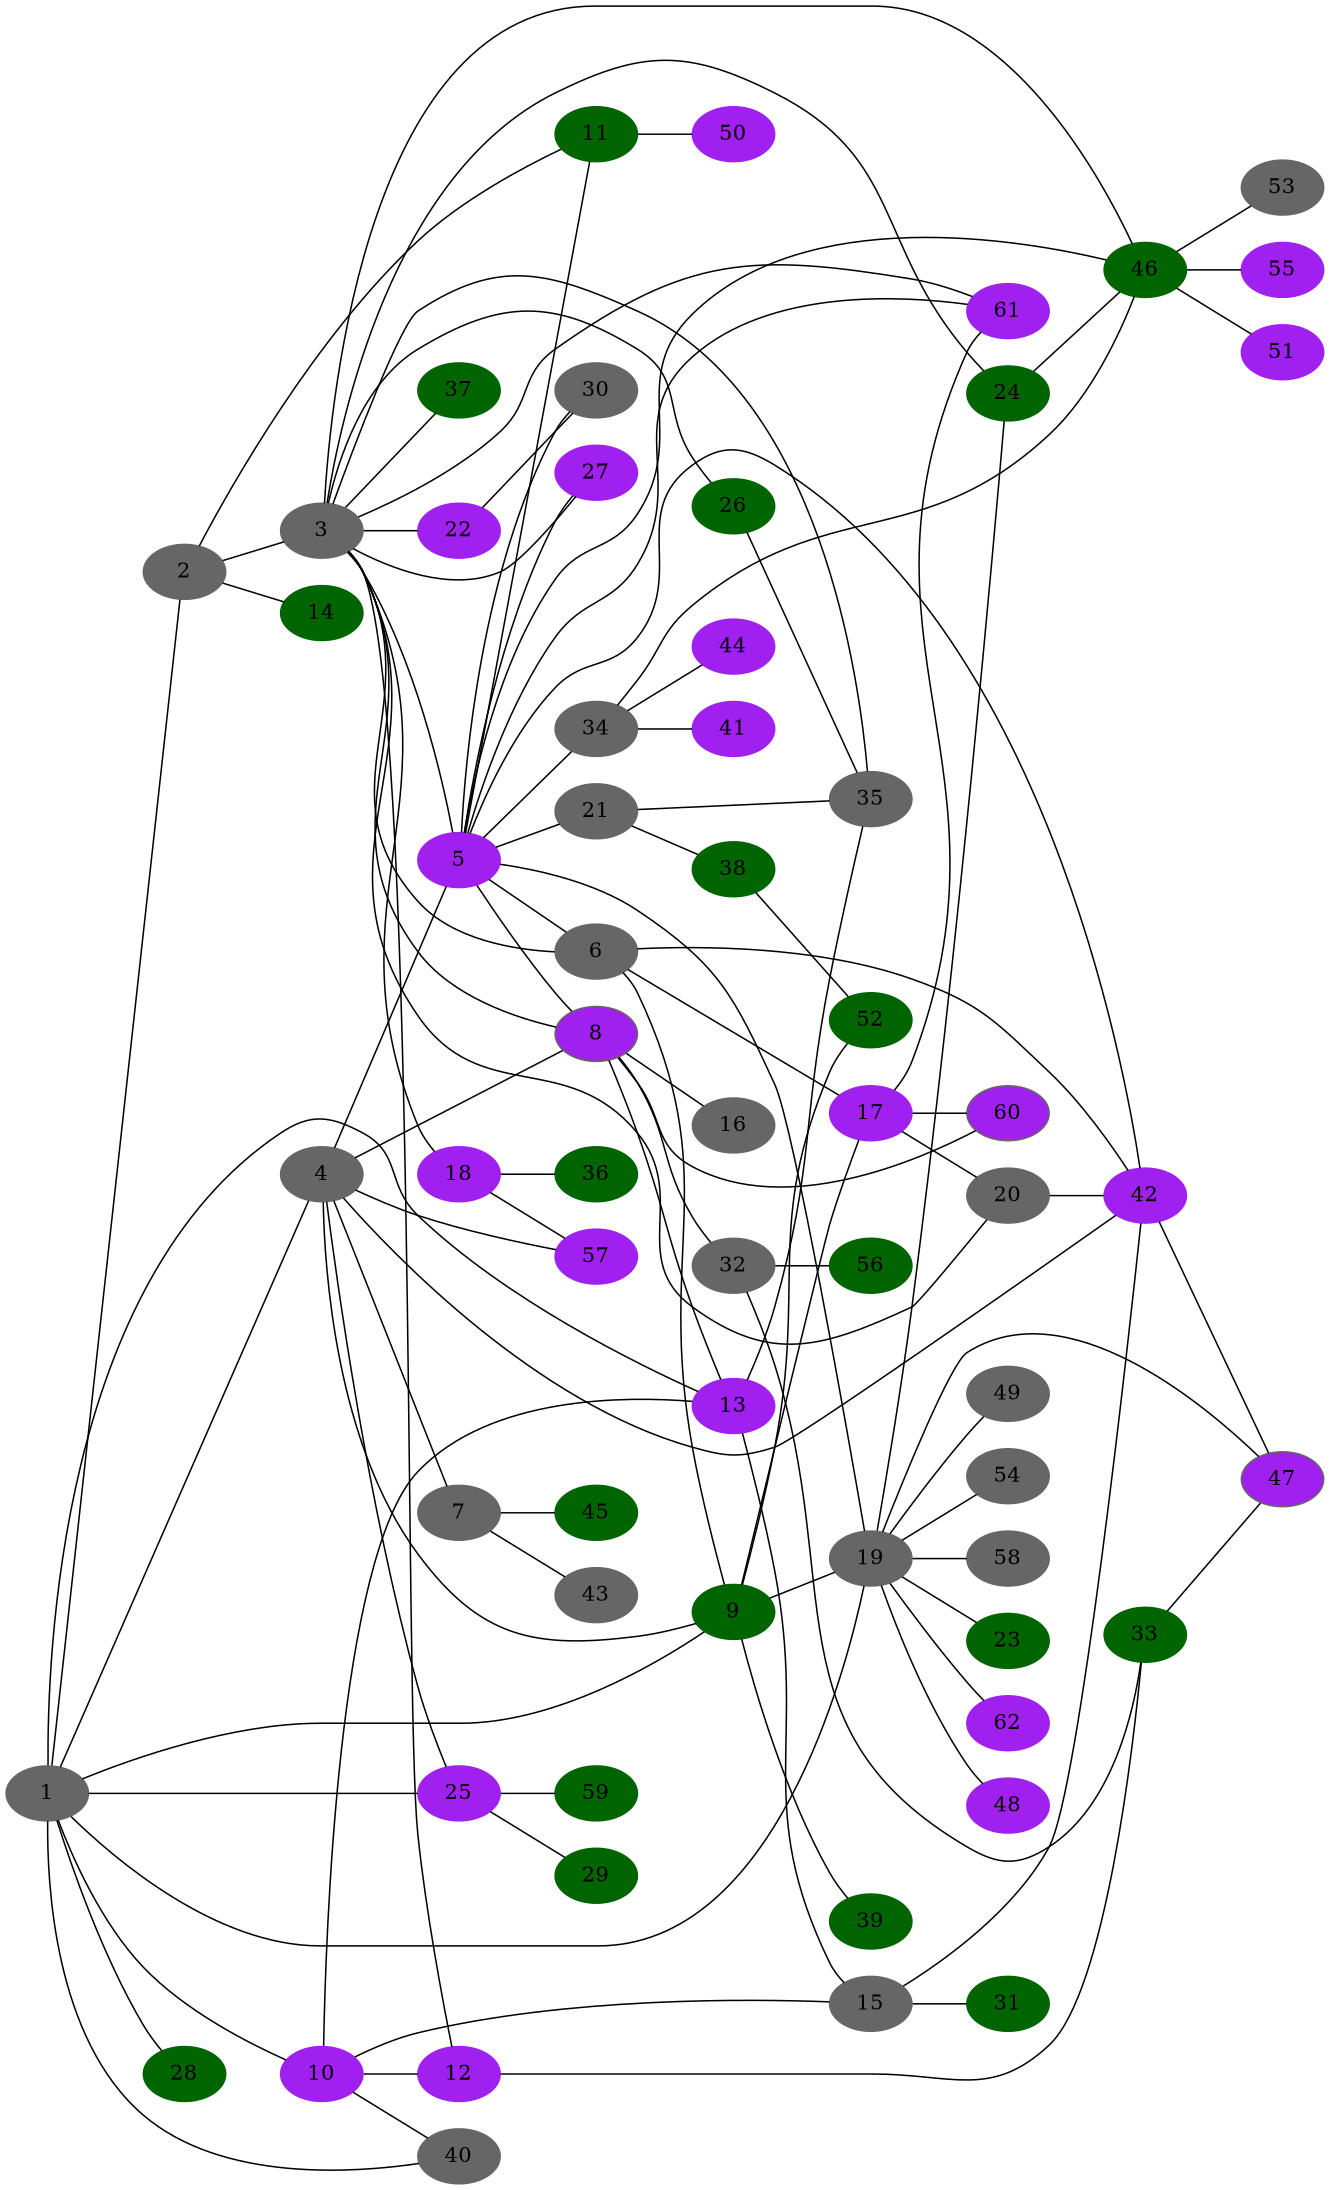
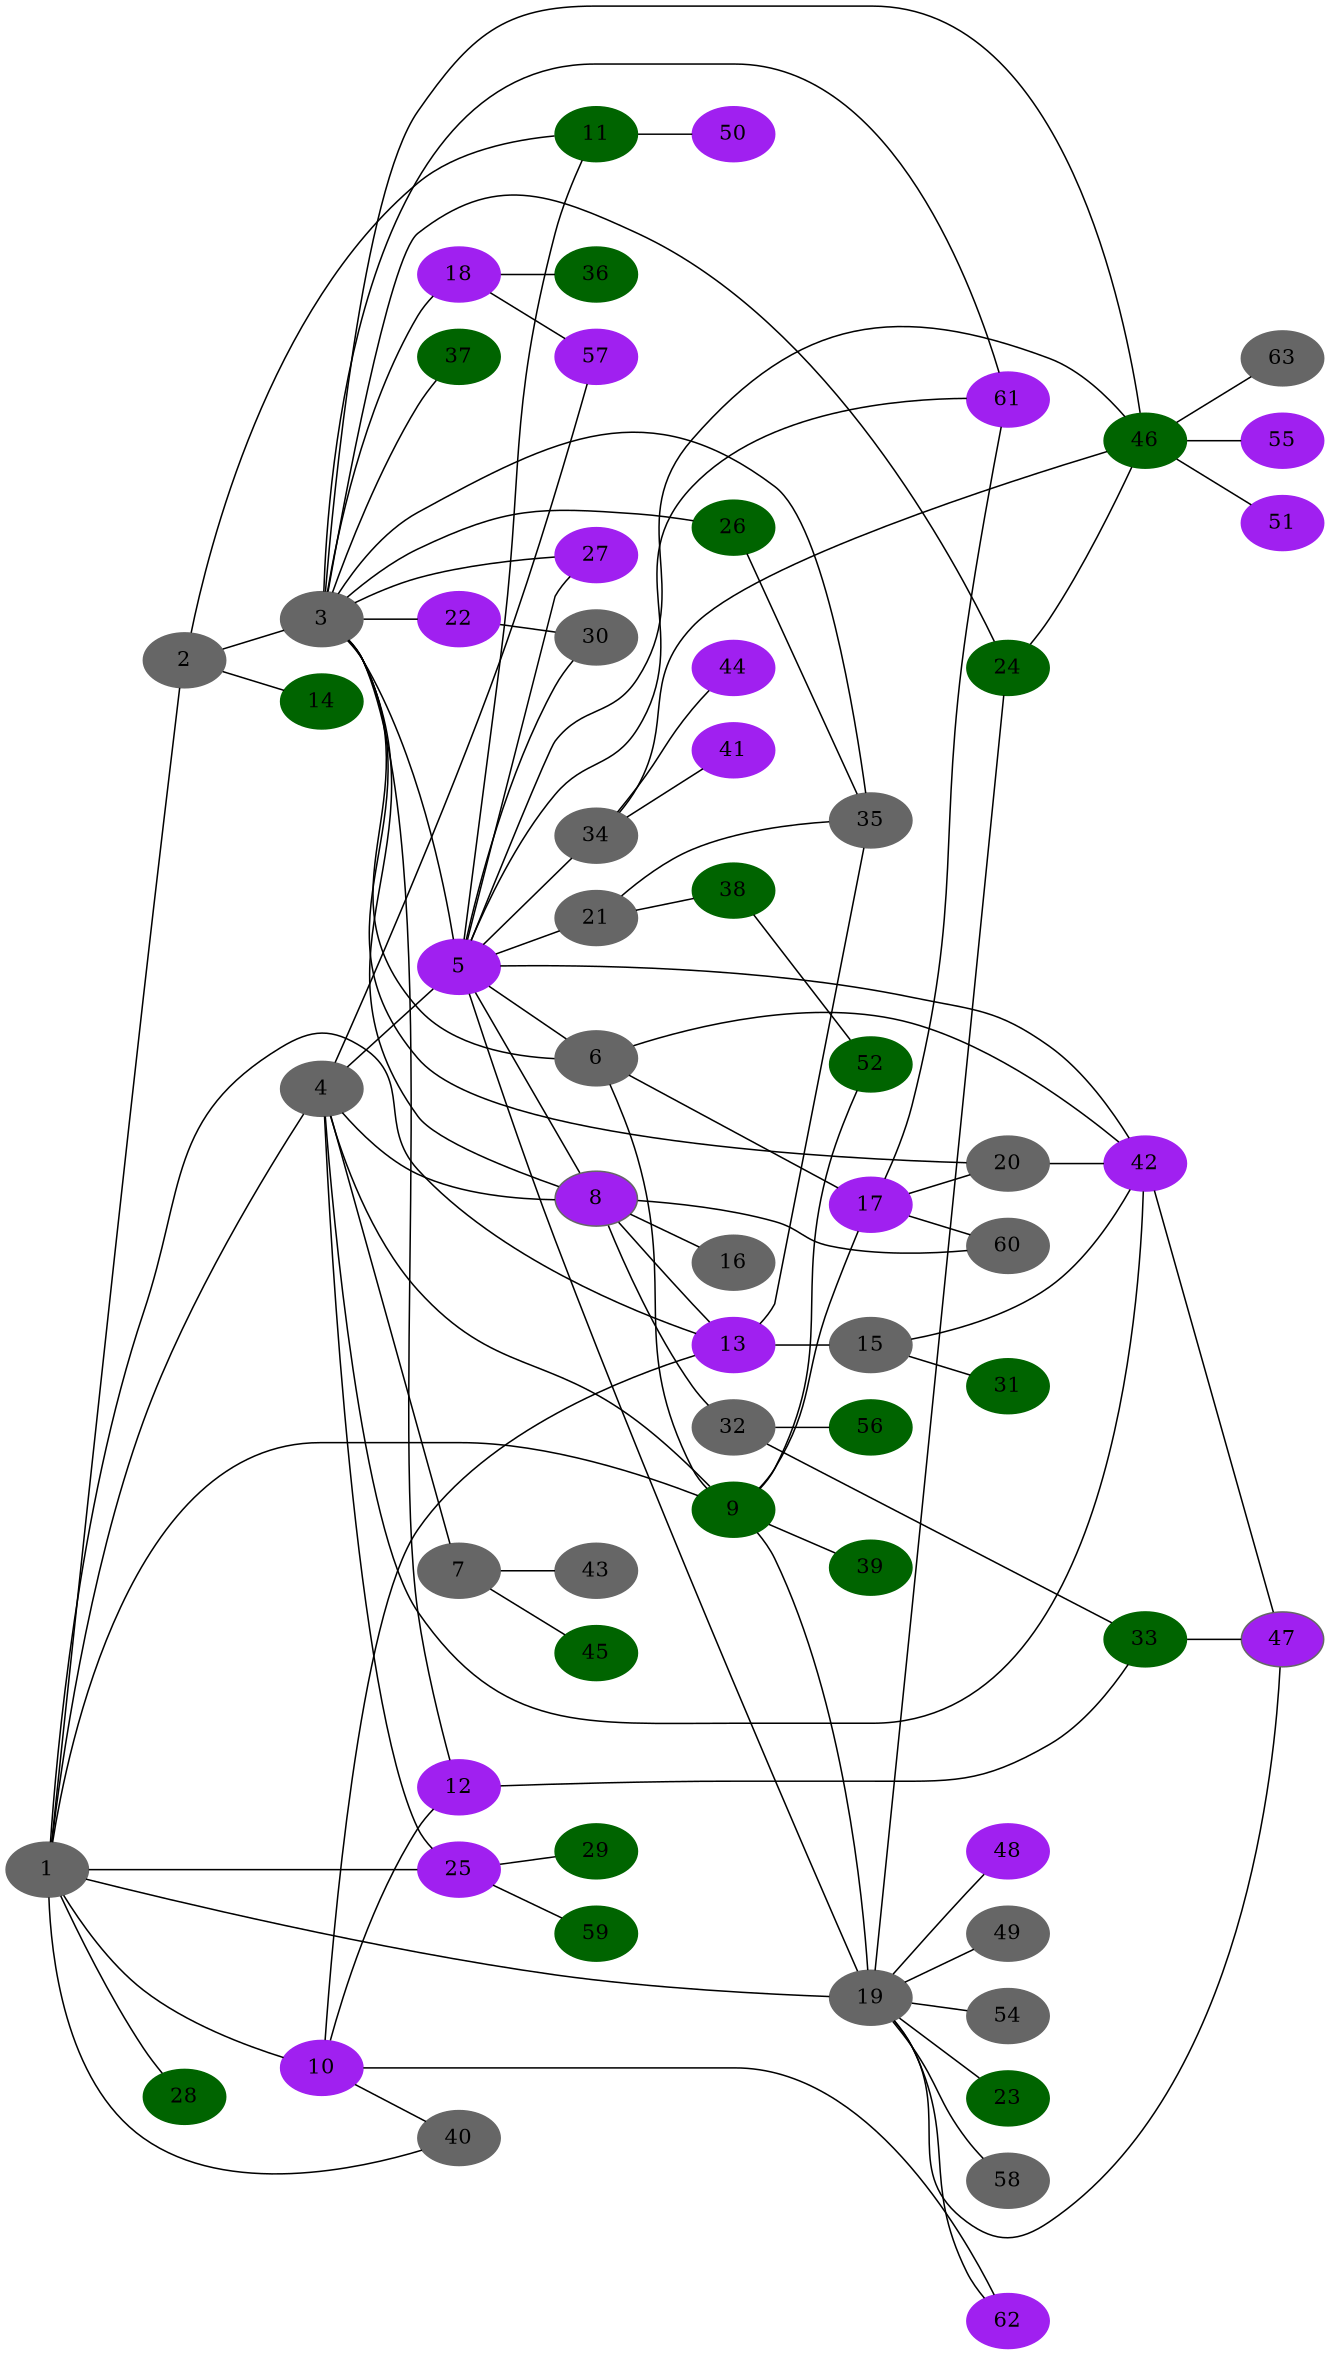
node "53": label "53" -> "63"
node "60": fillcolor purple -> gray40
edge "15" -- "10": now "62" -- "10"
